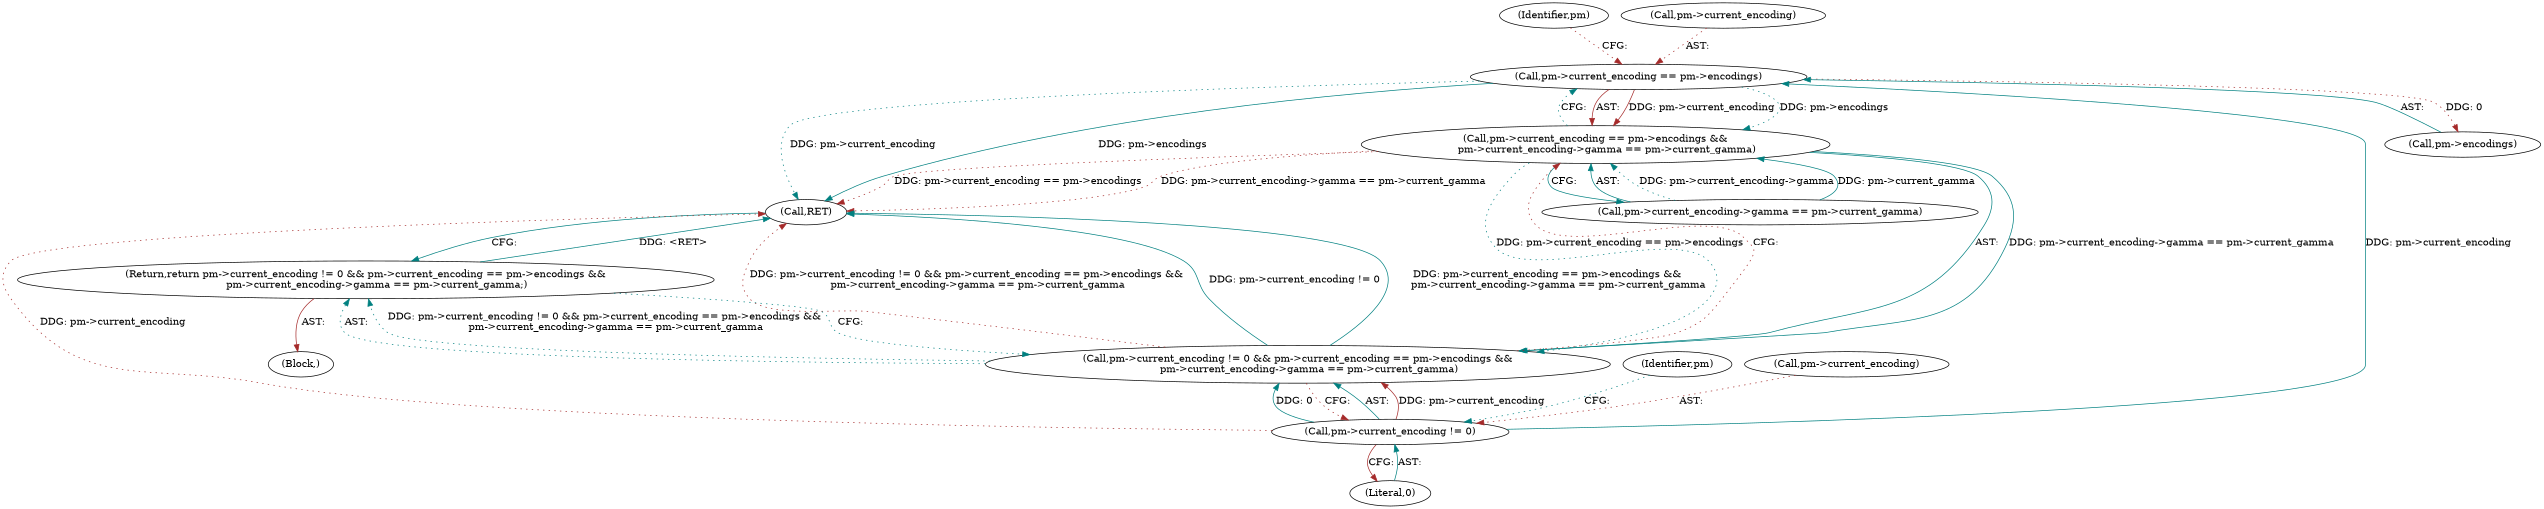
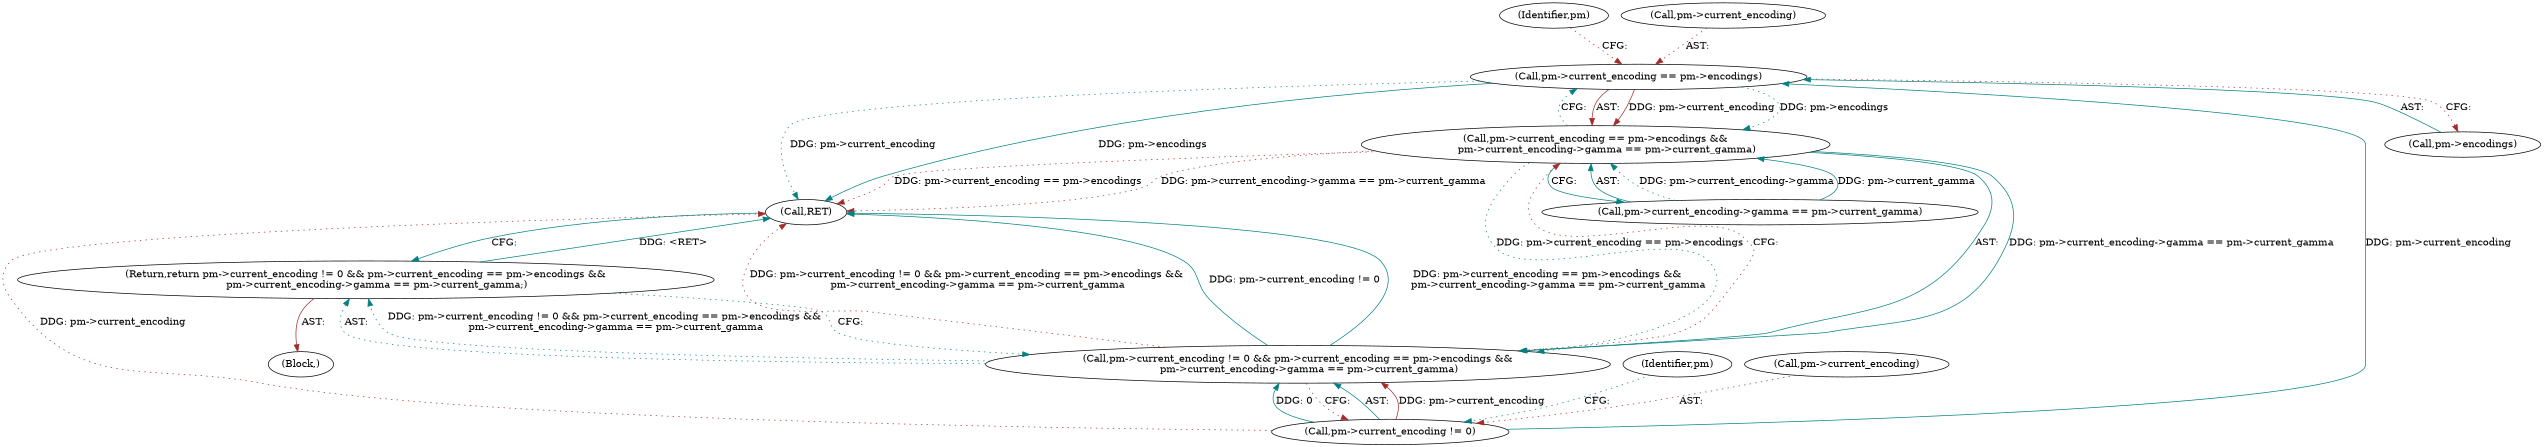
edge "(Call,pm->current_encoding == pm->encodings)" -> "(Call,pm->encodings)": label "DDG: 0" -> "CFG: "
node "(Literal,0)": removed
